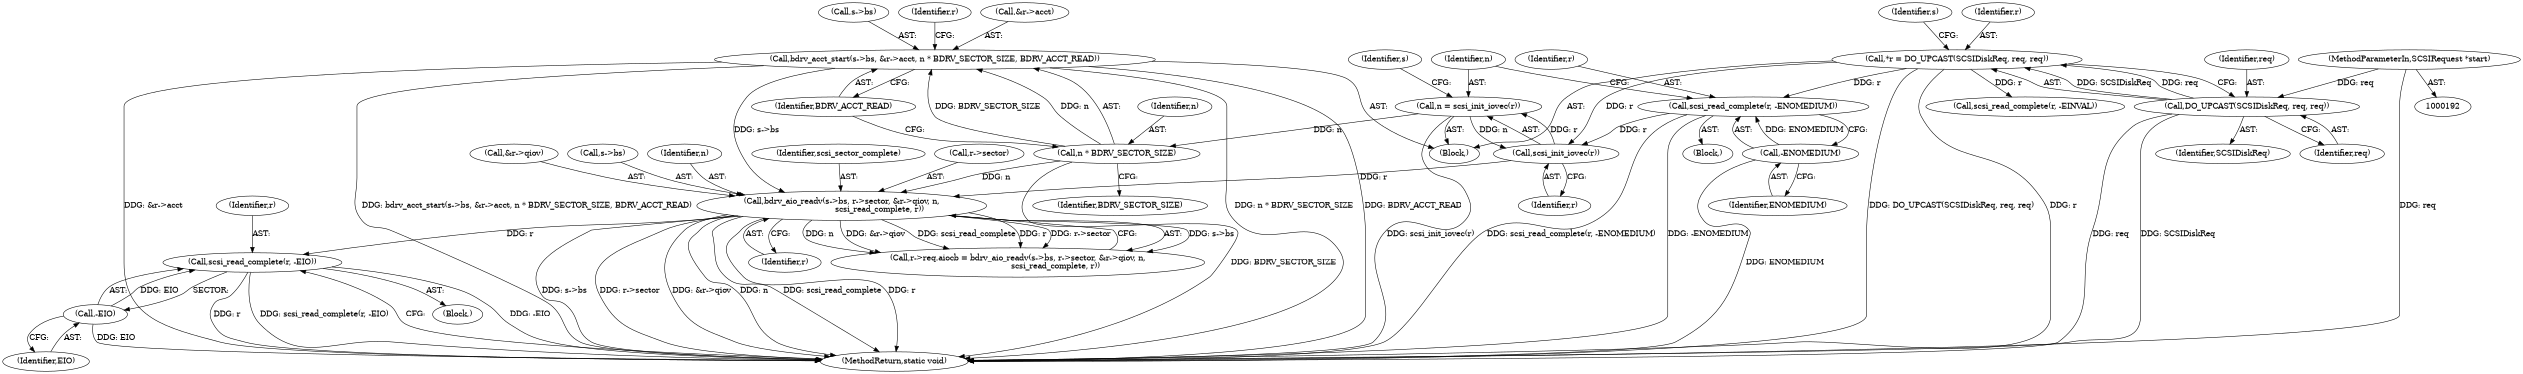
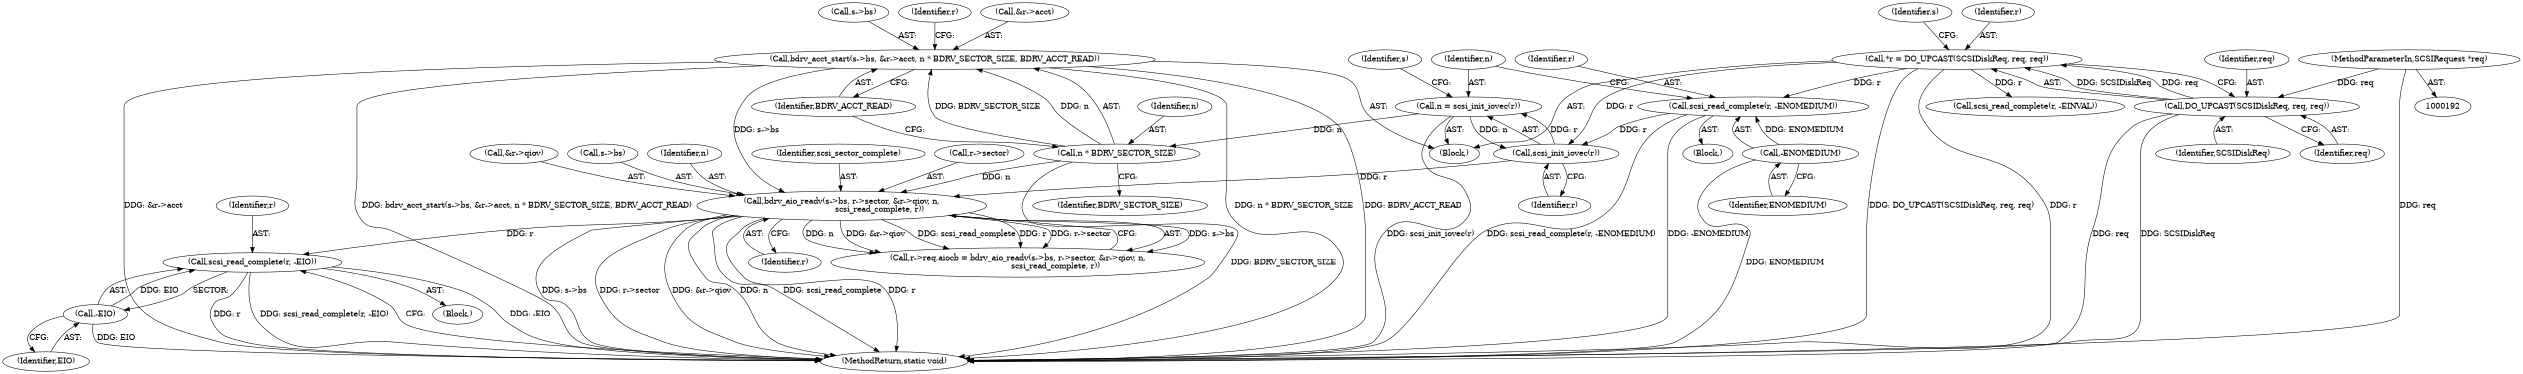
node "(MethodParameterIn,SCSIRequest *start)": label "(MethodParameterIn,SCSIRequest *start)" -> "(MethodParameterIn,SCSIRequest *req)"
edge "(Call,scsi_read_complete(r, -ENOMEDIUM))" -> "(Call,-ENOMEDIUM)": removed, label "CFG:"
edge "(Call,DO_UPCAST(SCSIDiskReq, req, req))" -> "(Identifier,SCSIDiskReq)": reversed
